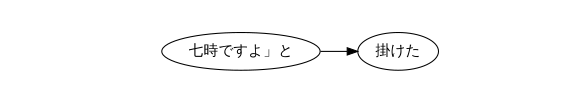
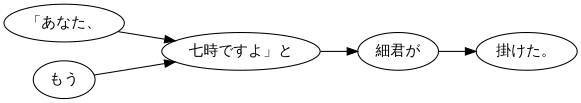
node "「あなた、": added
node "掛けた": label "掛けた" -> "細君が"
node "掛けた。": added
node "もう": added
